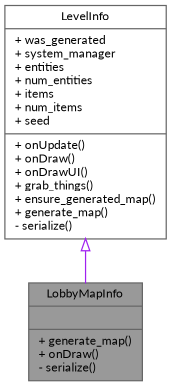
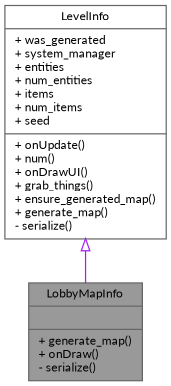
node "LevelInfo": text "+ onDraw()" -> "+ num()"
